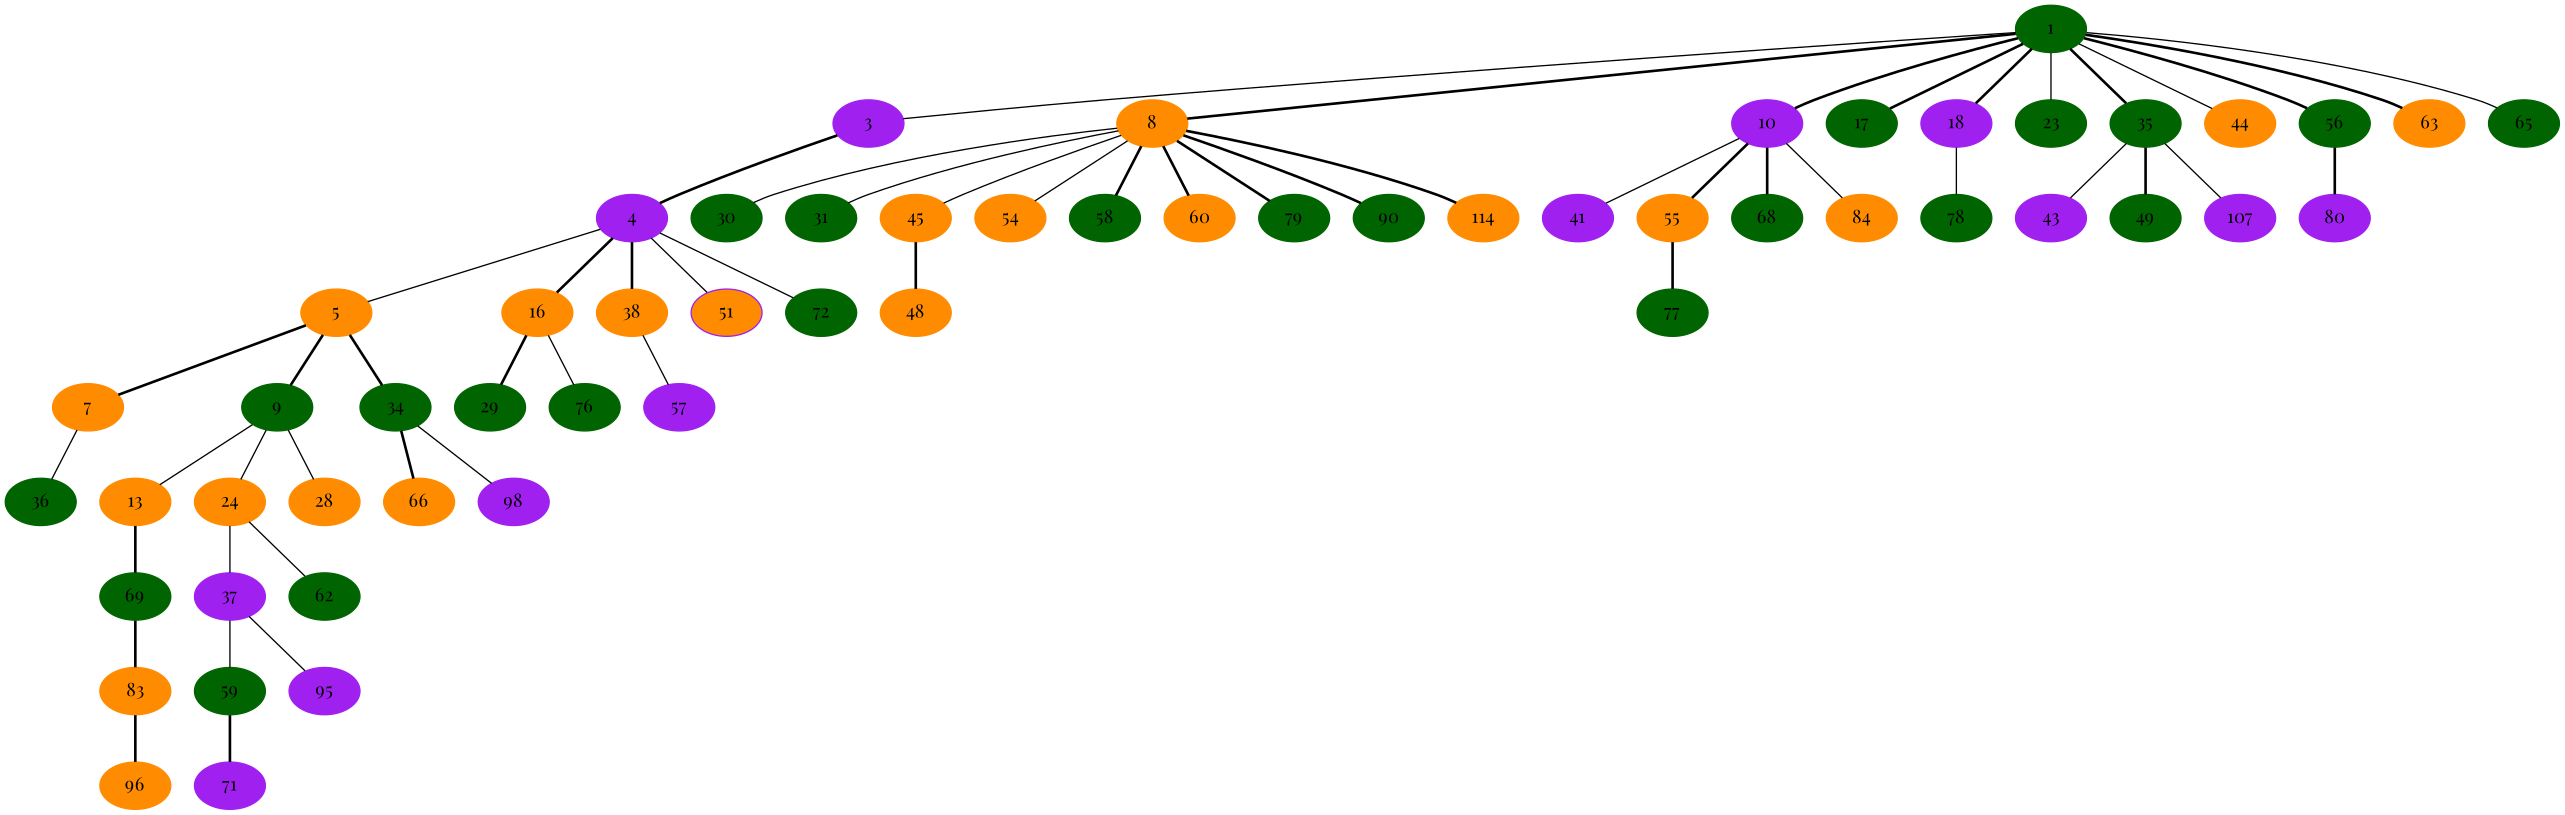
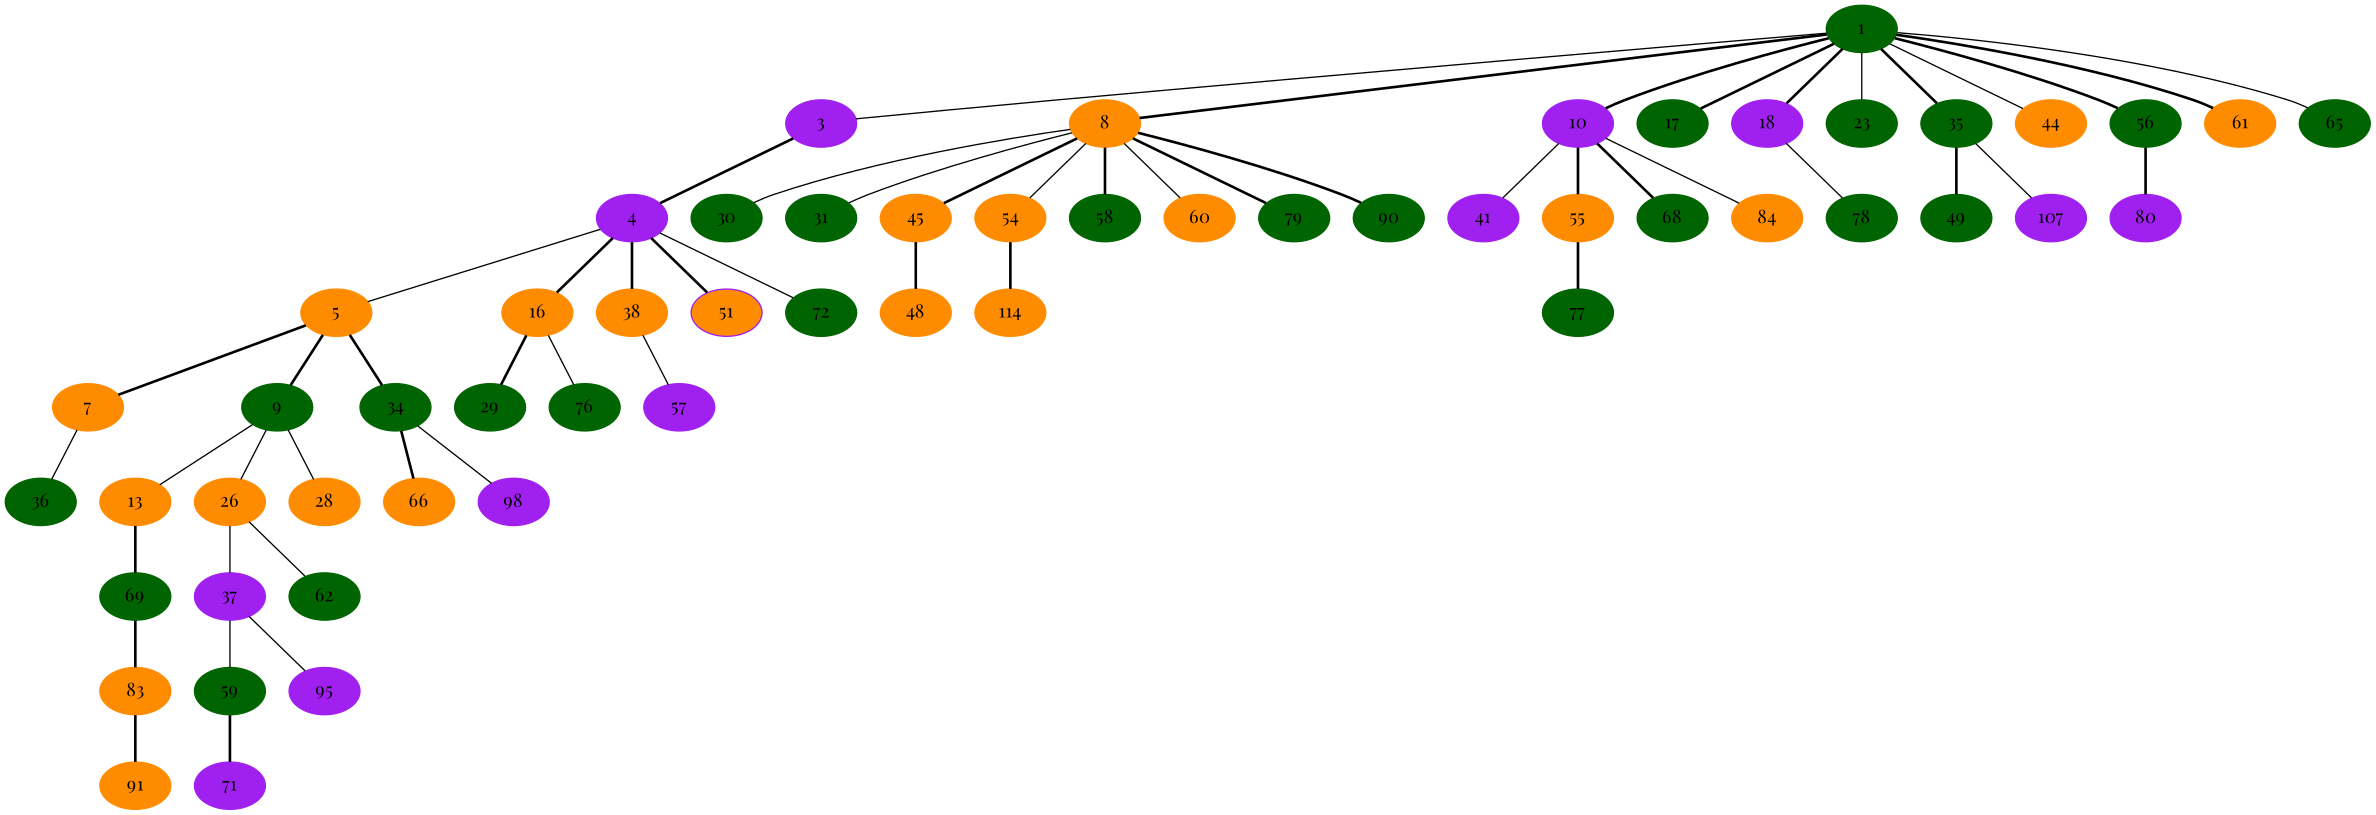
node "63": label "63" -> "61"
edge "8" -- "114": now "54" -- "114"
edge "8" -- "45": style solid -> bold
edge "8" -- "60": style bold -> solid
node "43": removed
edge "4" -- "51": style solid -> bold
node "24": label "24" -> "26"
node "96": label "96" -> "91"
